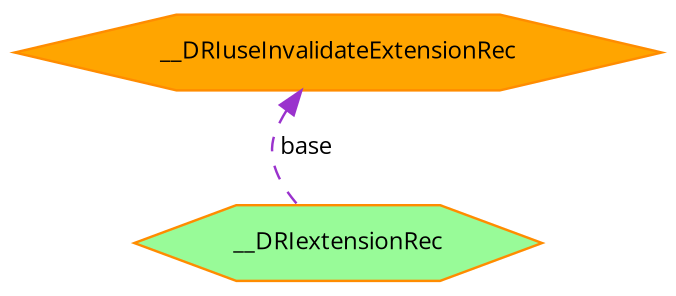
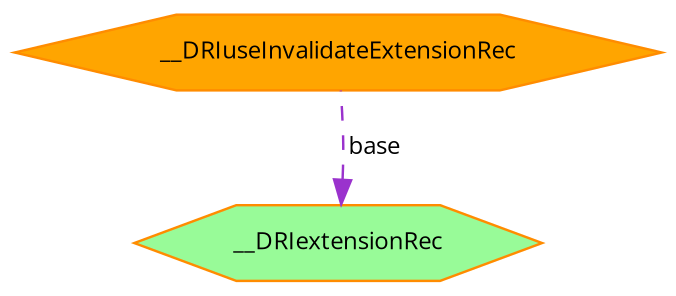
edge "__DRIextensionRec" -> "__DRIuseInvalidateExtensionRec": reversed
